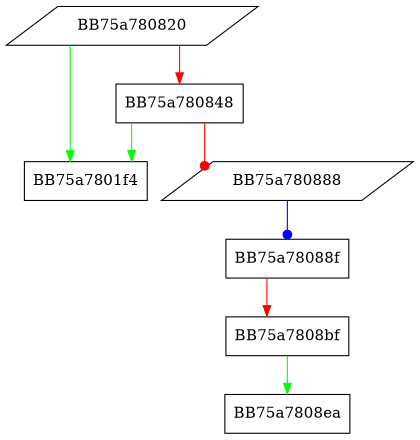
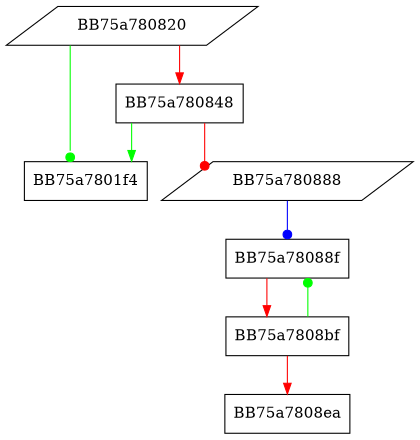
edge "BB75a780820" -> "BB75a7801f4": arrowhead normal -> dot
edge "BB75a7808bf" -> "BB75a78088f": added
edge "BB75a7808bf" -> "BB75a7808ea": color green -> red
